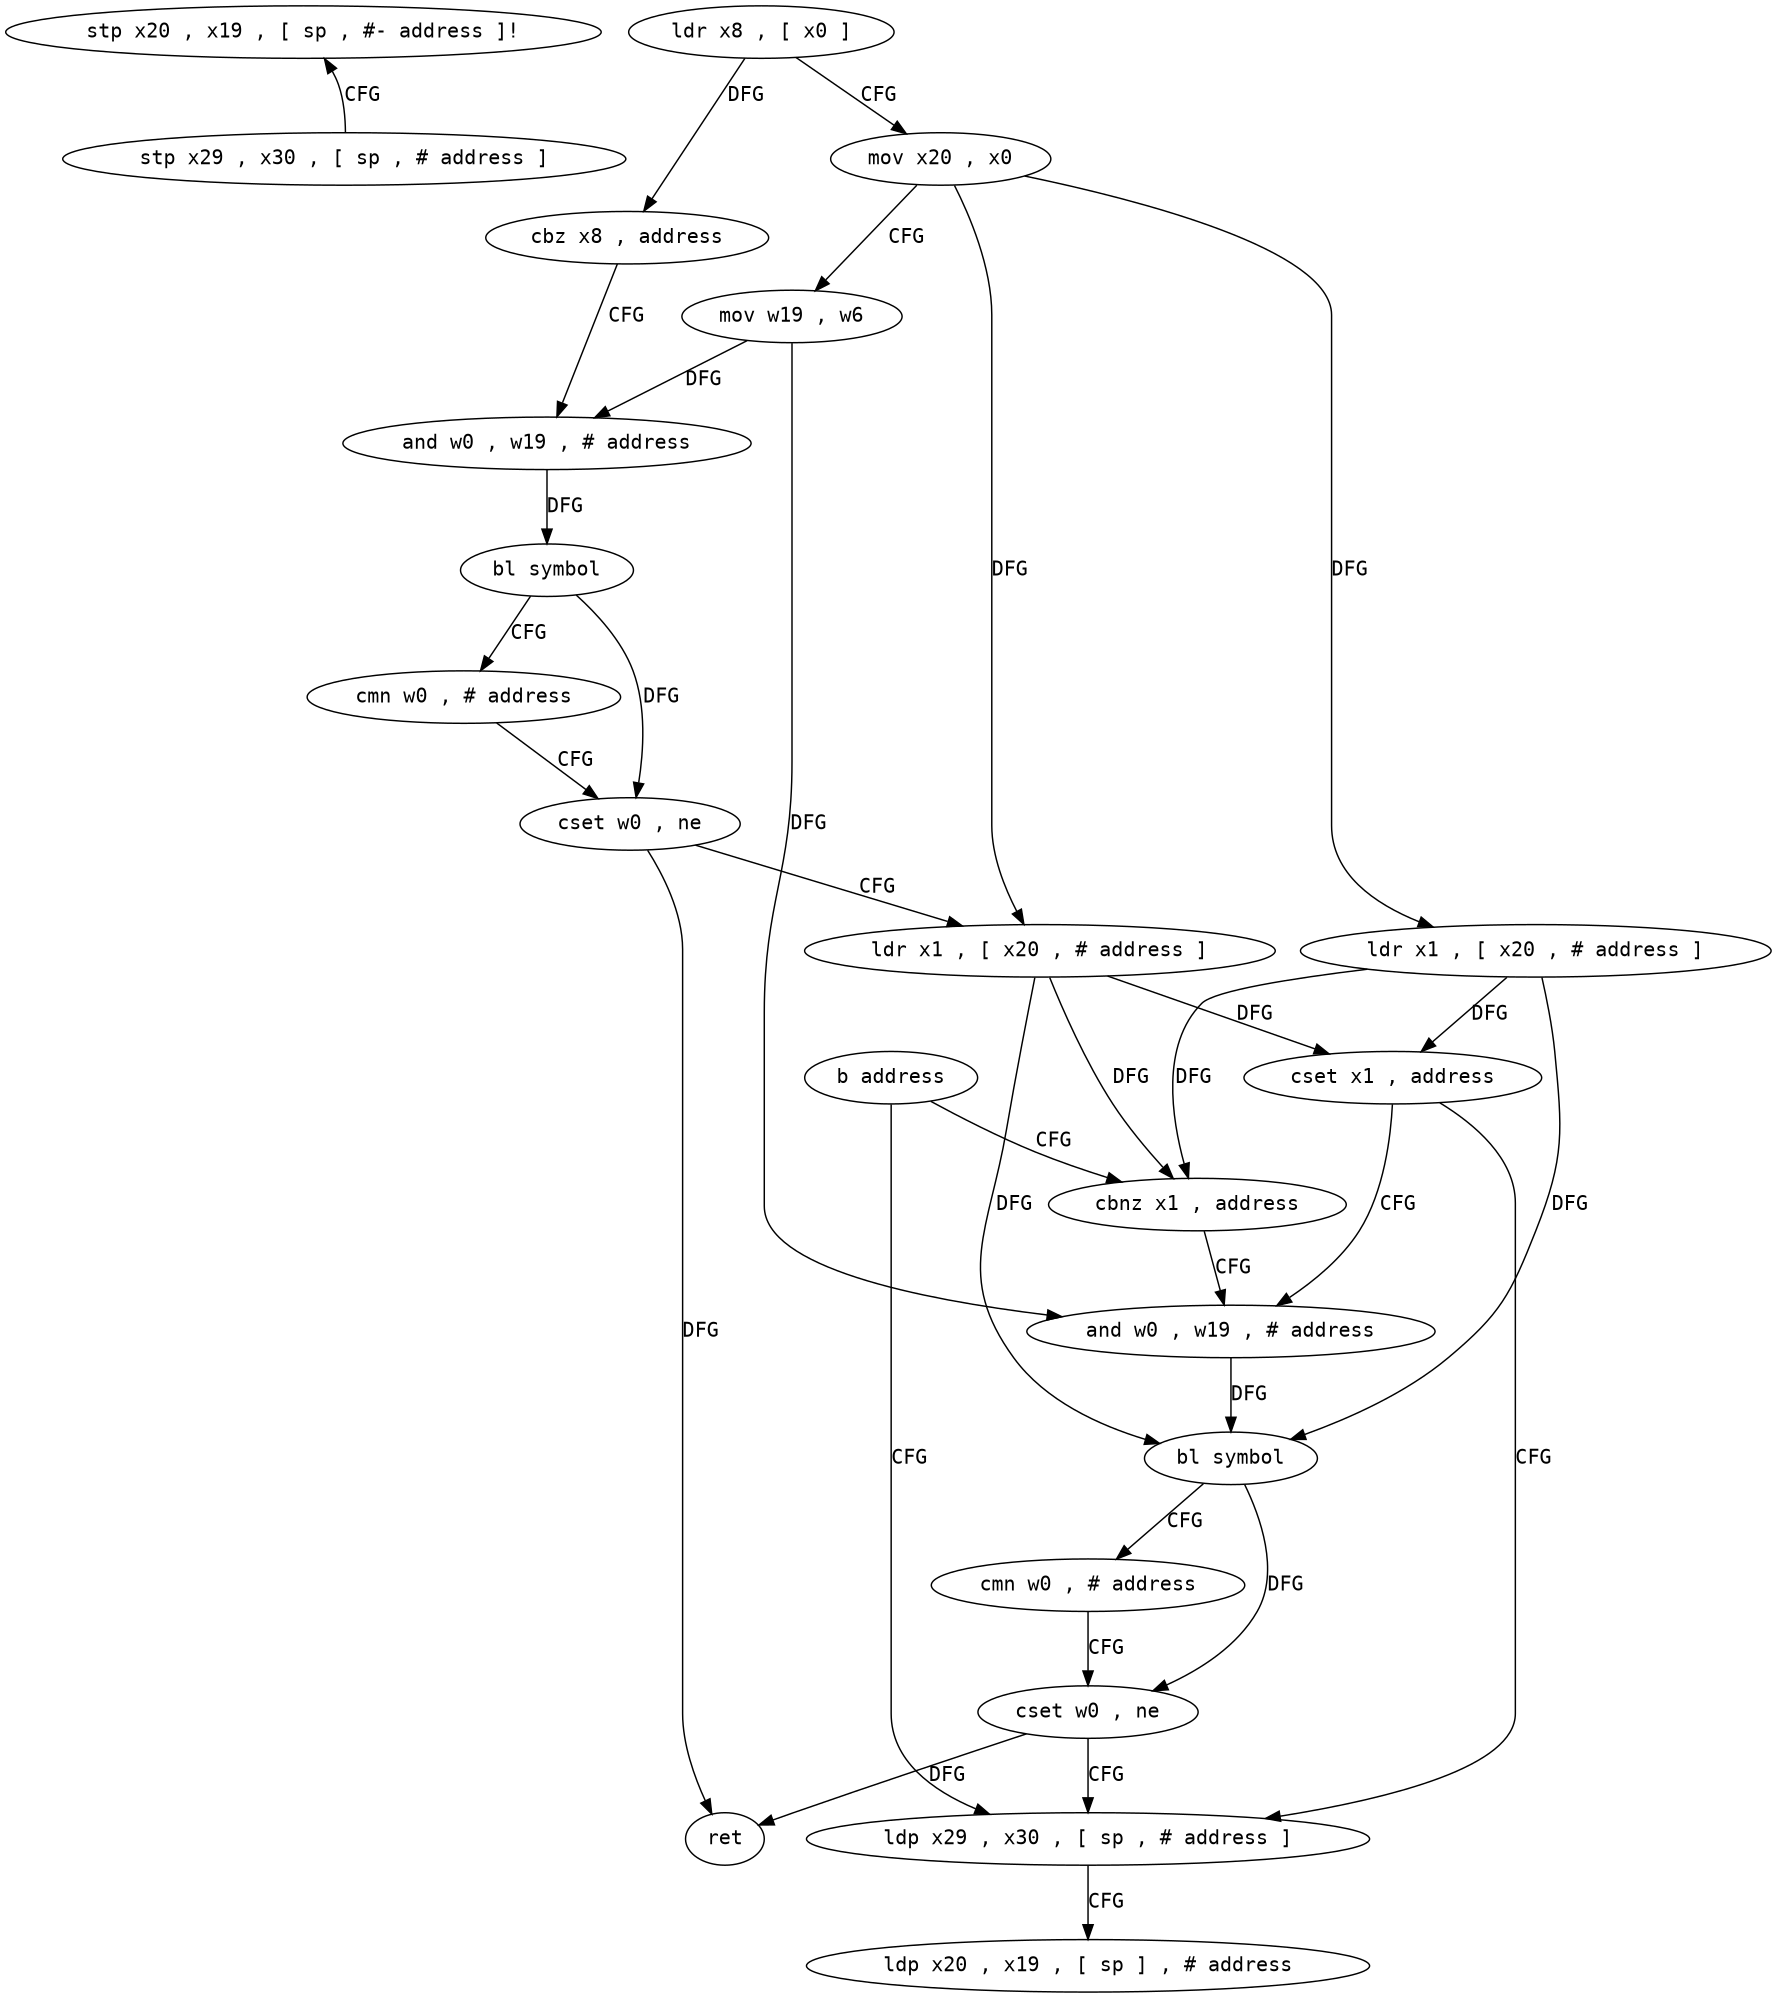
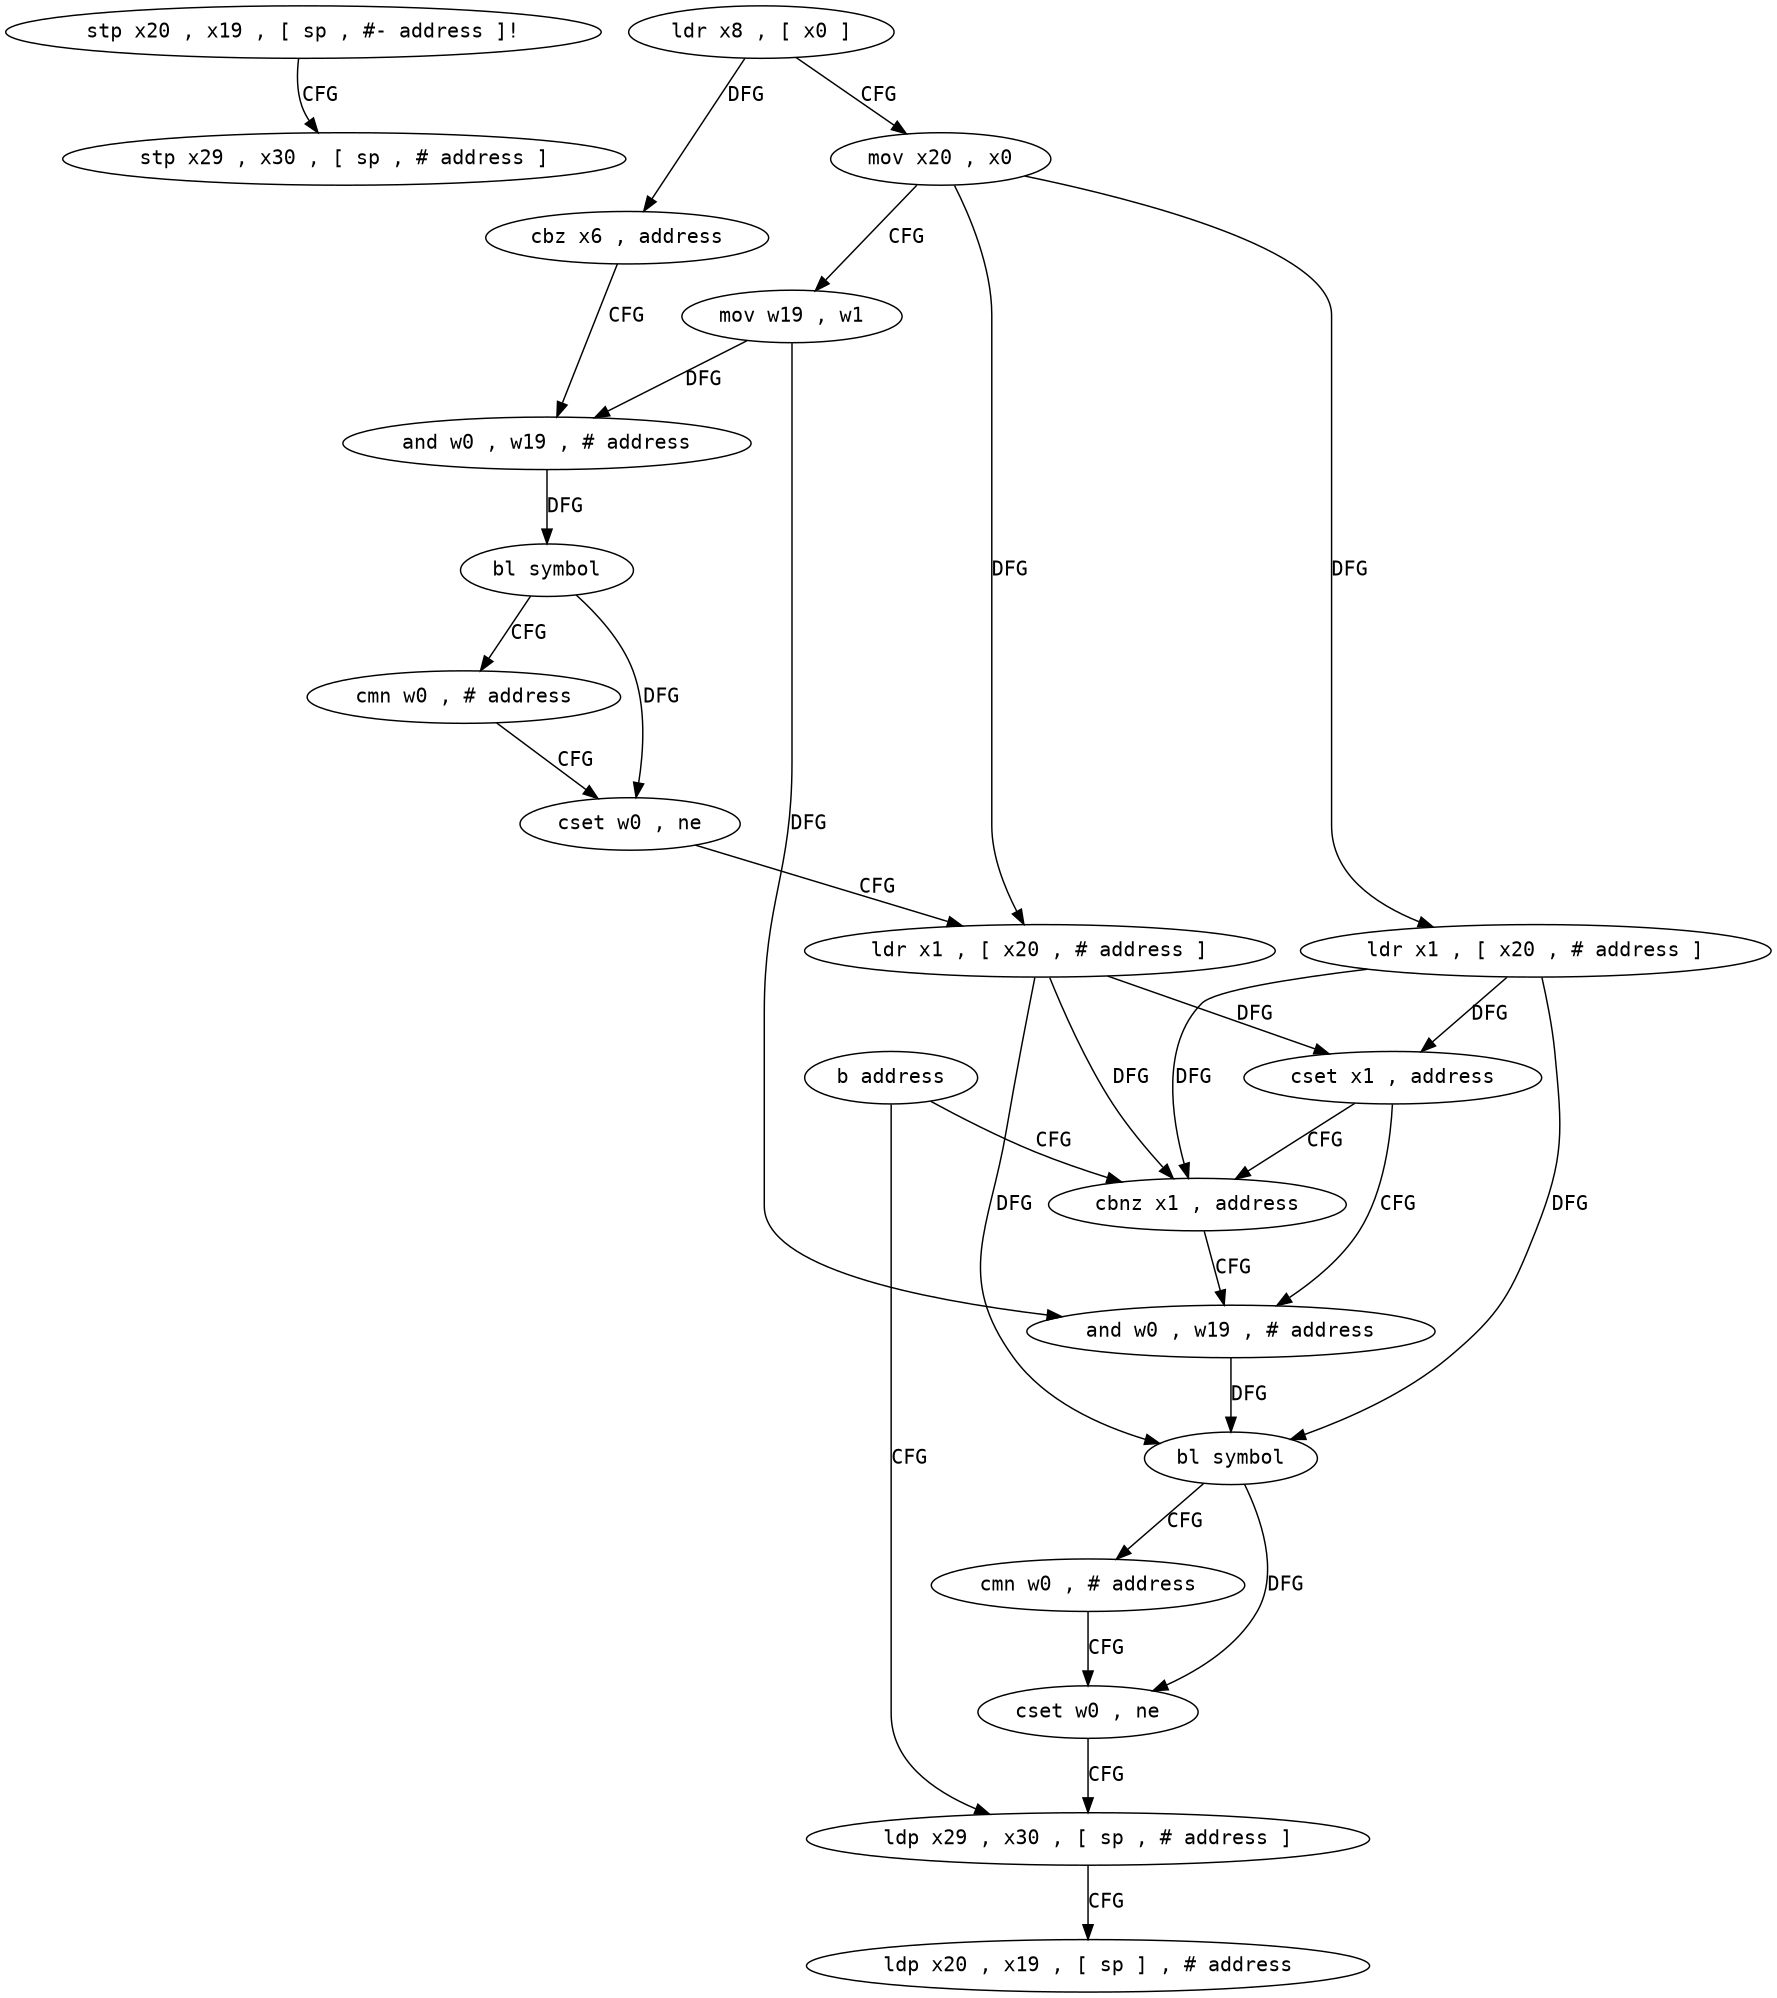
edge "stp x29 , x30 , [ sp , # address ]" -> "stp x20 , x19 , [ sp , #- address ]!": reversed
node "cbz x8 , address": label "cbz x8 , address" -> "cbz x6 , address"
node "mov w19 , w6": label "mov w19 , w6" -> "mov w19 , w1"
edge "cset x1 , address" -> "ldp x29 , x30 , [ sp , # address ]": now "cset x1 , address" -> "cbnz x1 , address"
node "ret": removed
